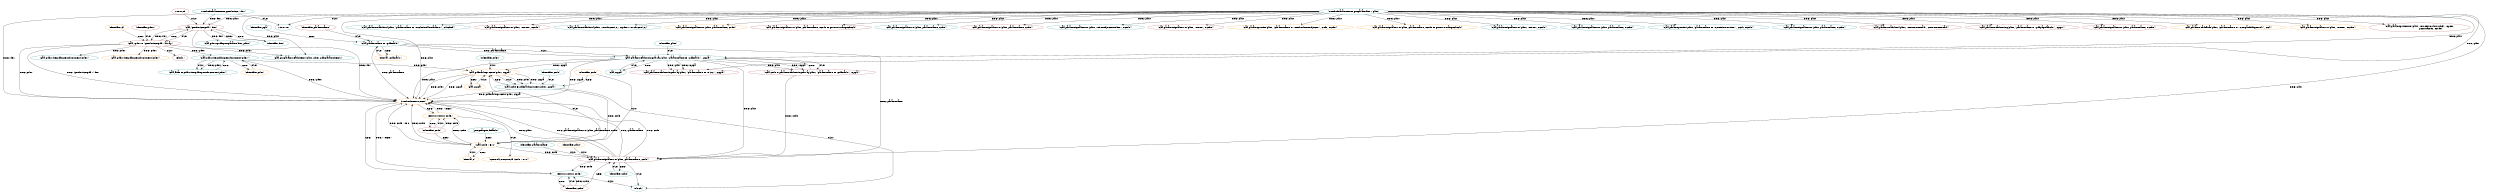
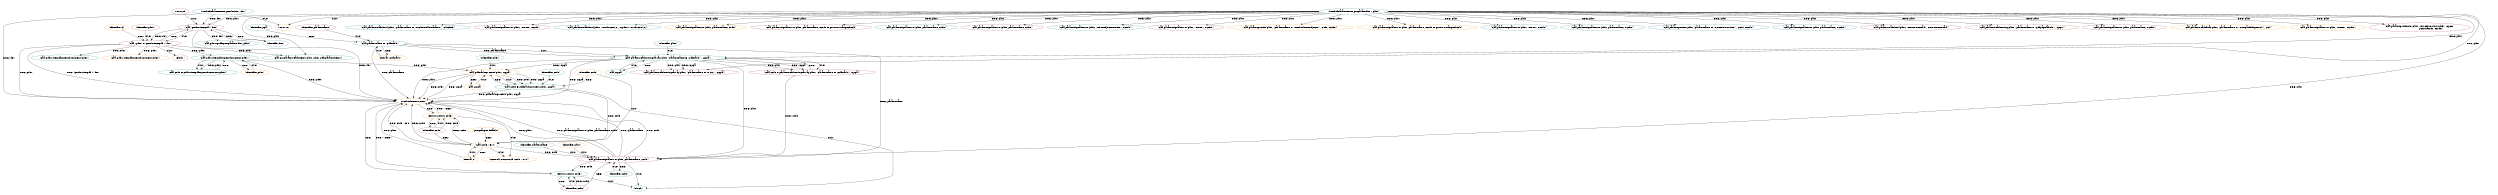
edge "(MethodParameterIn,gs_param_list * plist)" -> "(MethodReturn,RET)": now "(Literal,0)" -> "(MethodReturn,RET)"
node "1000118": color teal -> darkorange
node "(Call,*pdev = (gx_device_pdf *) array)": label "(Call,*pdev = (gx_device_pdf *) array)" -> "(Call,*pdev = (gx_device_pdf *) dev)"
node "(Call,float = pdfwrite_pdf_open_document(pdev))": label "(Call,float = pdfwrite_pdf_open_document(pdev))" -> "(Call,code = pdfwrite_pdf_open_document(pdev))"
edge "(Call,code >= 0)" -> "(Call,pdfmark_process(pdev, &ppa))": now "(Call,code >= 0)" -> "(ControlStructure,if (code >= 0))"
node "(JumpTarget,default:)": color teal -> darkorange
